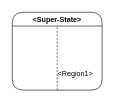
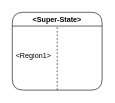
node "<Region1>": moved (75, 74) -> (33, 56)
